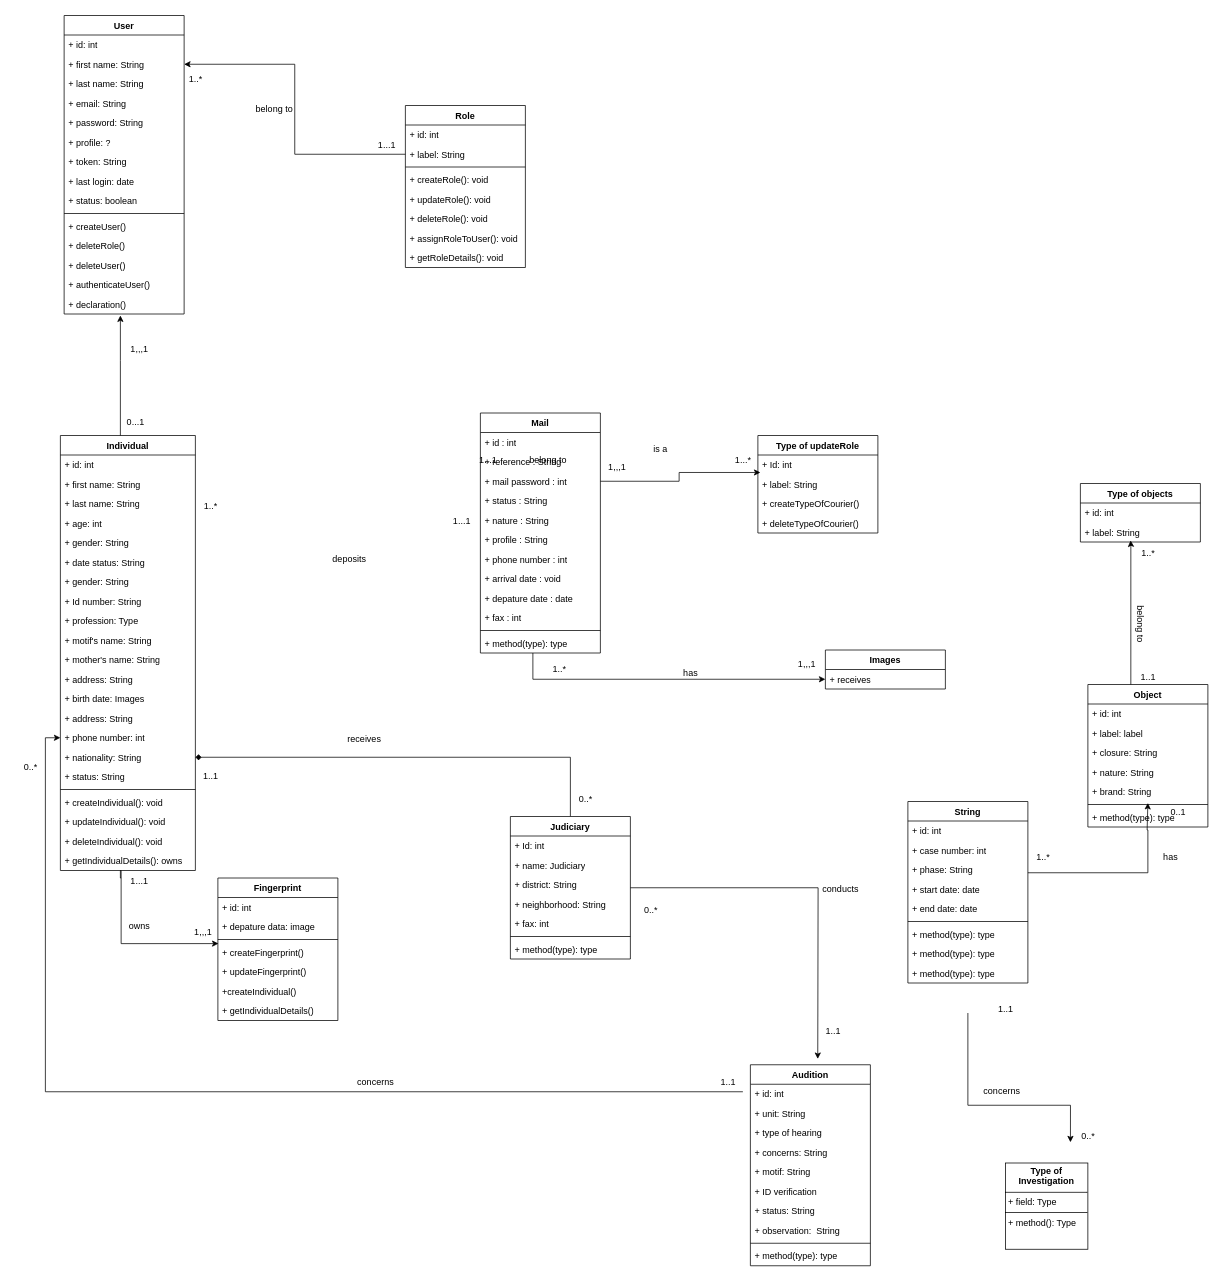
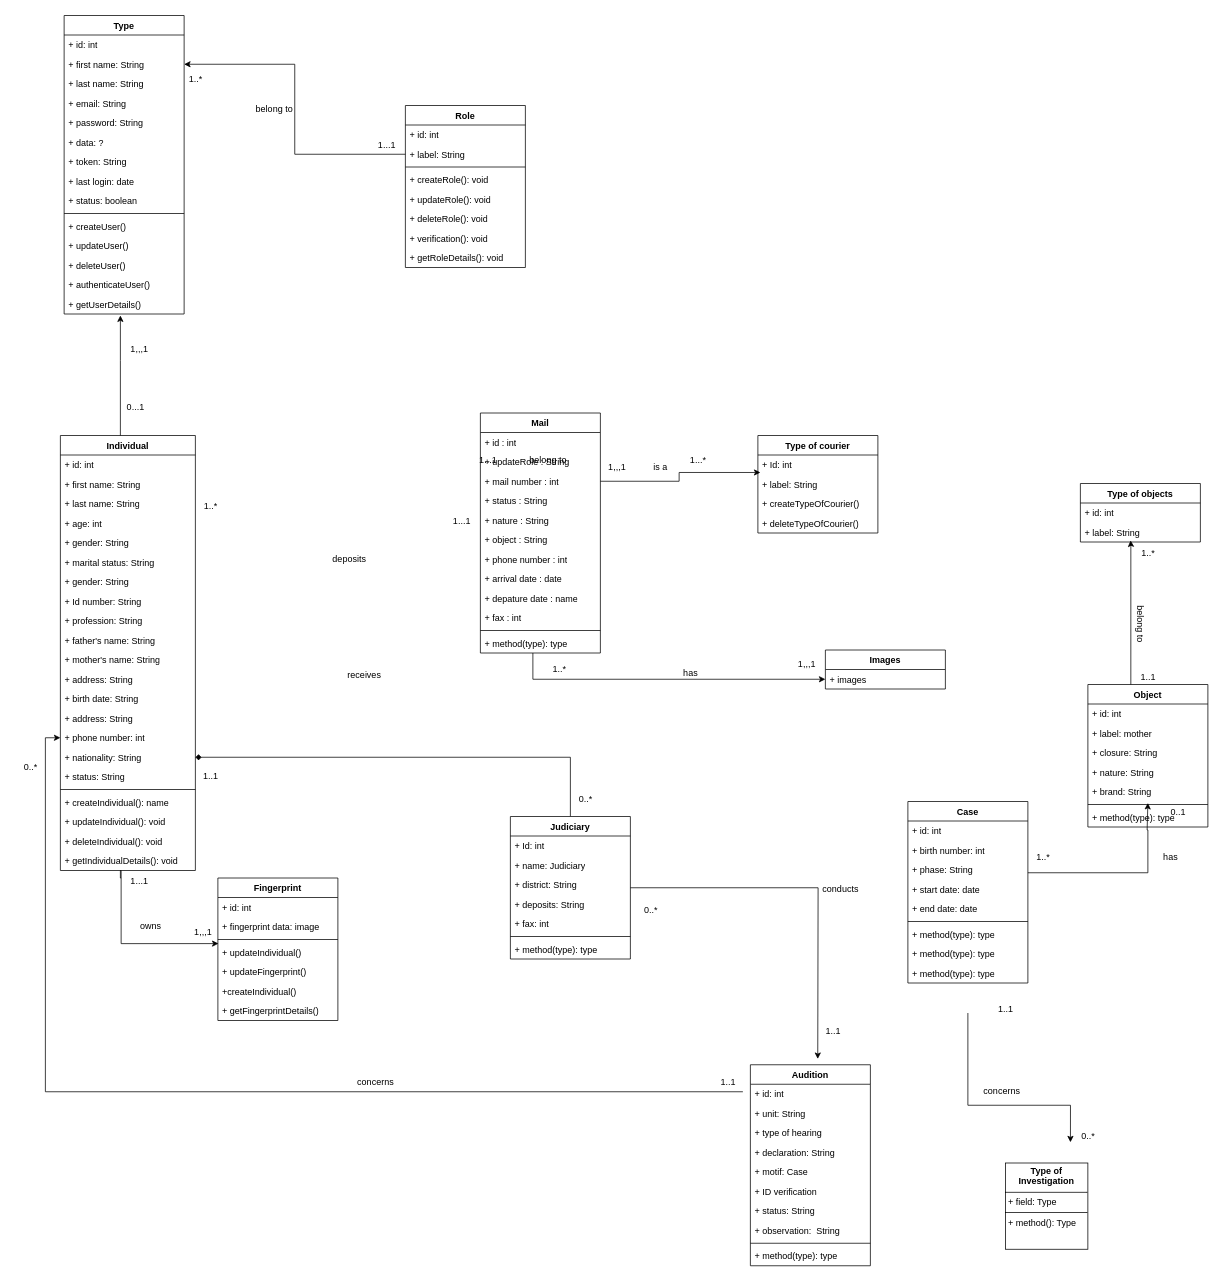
node "User": label "User" -> "Type"
node "+ profile: ?": label "+ profile: ?" -> "+ data: ?"
node "+ assignRoleToUser(): void": label "+ assignRoleToUser(): void" -> "+ verification(): void"
node "+ deleteRole()": label "+ deleteRole()" -> "+ updateUser()"
node "+ declaration()": label "+ declaration()" -> "+ getUserDetails()"
node "0...1": moved (135, 423) -> (135, 408)
node "Type of updateRole": label "Type of updateRole" -> "Type of courier"
node "is a": moved (660, 449) -> (660, 468)
node "1...*": moved (743, 460) -> (698, 460)
node "+ reference : String": label "+ reference : String" -> "+ updateRole : String"
node "+ mail password : int": label "+ mail password : int" -> "+ mail number : int"
node "+ profile : String": label "+ profile : String" -> "+ object : String"
node "+ date status: String": label "+ date status: String" -> "+ marital status: String"
node "+ arrival date : void": label "+ arrival date : void" -> "+ arrival date : date"
node "+ depature date : date": label "+ depature date : date" -> "+ depature date : name"
node "+ profession: Type": label "+ profession: Type" -> "+ profession: String"
node "+ motif's name: String": label "+ motif's name: String" -> "+ father's name: String"
node "+ receives": label "+ receives" -> "+ images"
node "+ birth date: Images": label "+ birth date: Images" -> "+ birth date: String"
node "+ label: label": label "+ label: label" -> "+ label: mother"
node "receives": moved (364, 739) -> (364, 675)
node "+ createIndividual(): void": label "+ createIndividual(): void" -> "+ createIndividual(): name"
node "String": label "String" -> "Case"
node "+ case number: int": label "+ case number: int" -> "+ birth number: int"
node "+ getIndividualDetails(): owns": label "+ getIndividualDetails(): owns" -> "+ getIndividualDetails(): void"
node "+ neighborhood: String": label "+ neighborhood: String" -> "+ deposits: String"
node "owns": moved (139, 927) -> (150, 927)
node "+ depature data: image": label "+ depature data: image" -> "+ fingerprint data: image"
node "+ createFingerprint()": label "+ createFingerprint()" -> "+ updateIndividual()"
node "+ getIndividualDetails()": label "+ getIndividualDetails()" -> "+ getFingerprintDetails()"
node "+ concerns: String": label "+ concerns: String" -> "+ declaration: String"
node "+ motif: String": label "+ motif: String" -> "+ motif: Case"
